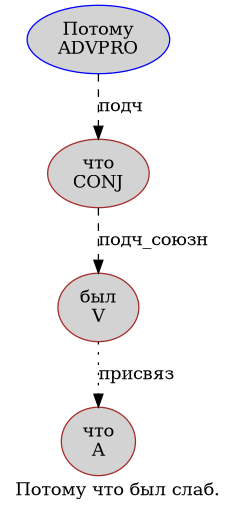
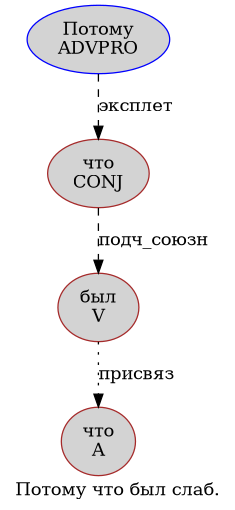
edge "Потому ADVPRO" -> "что CONJ": label "подч" -> "эксплет"
